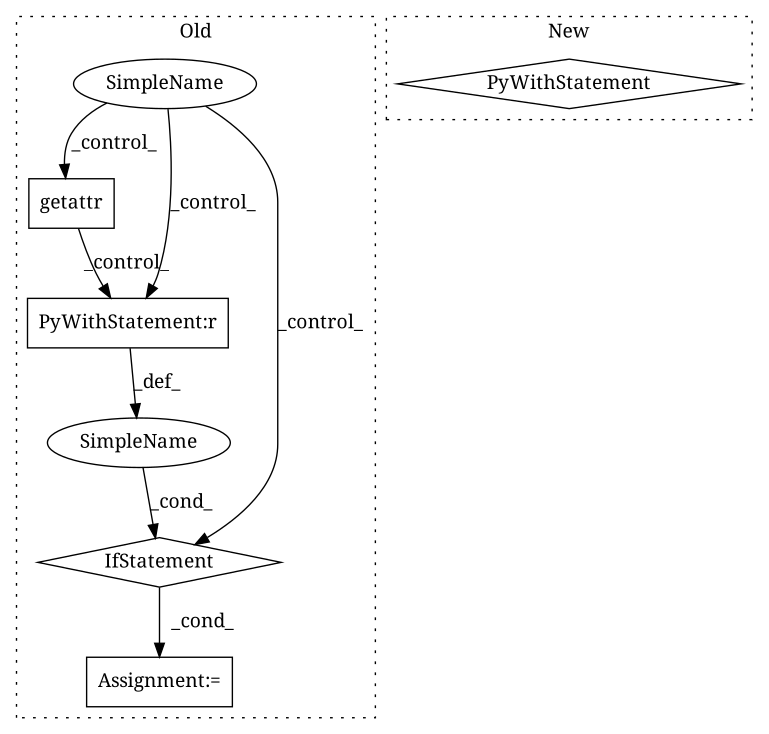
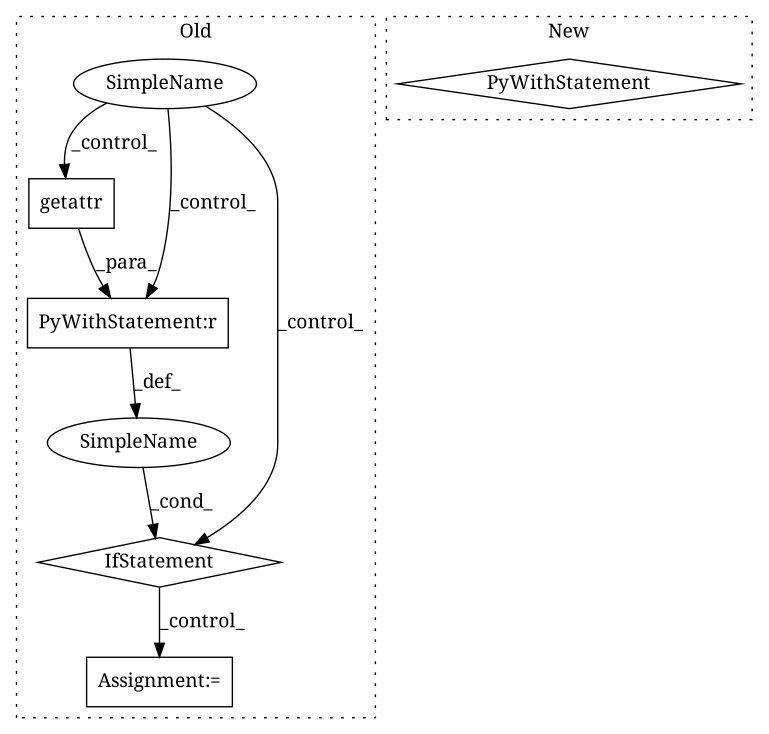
edge "getattr" -> "PyWithStatement:r": label "_control_" -> "_para_"
edge "IfStatement" -> "Assignment:=": label "_cond_" -> "_control_"
